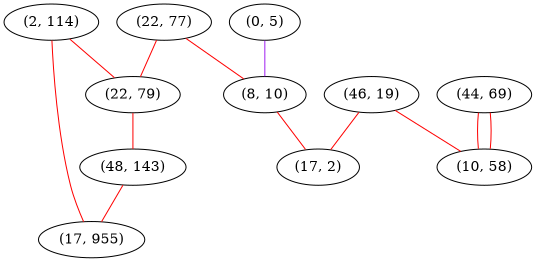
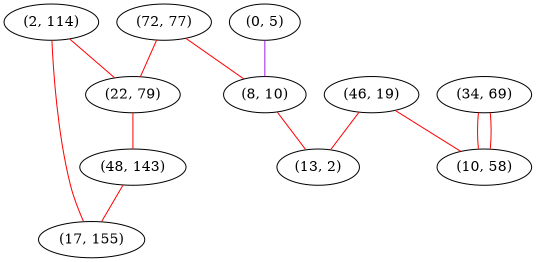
node "(22, 77)": label "(22, 77)" -> "(72, 77)"
node "(44, 69)": label "(44, 69)" -> "(34, 69)"
node "(17, 2)": label "(17, 2)" -> "(13, 2)"
node "(17, 955)": label "(17, 955)" -> "(17, 155)"
